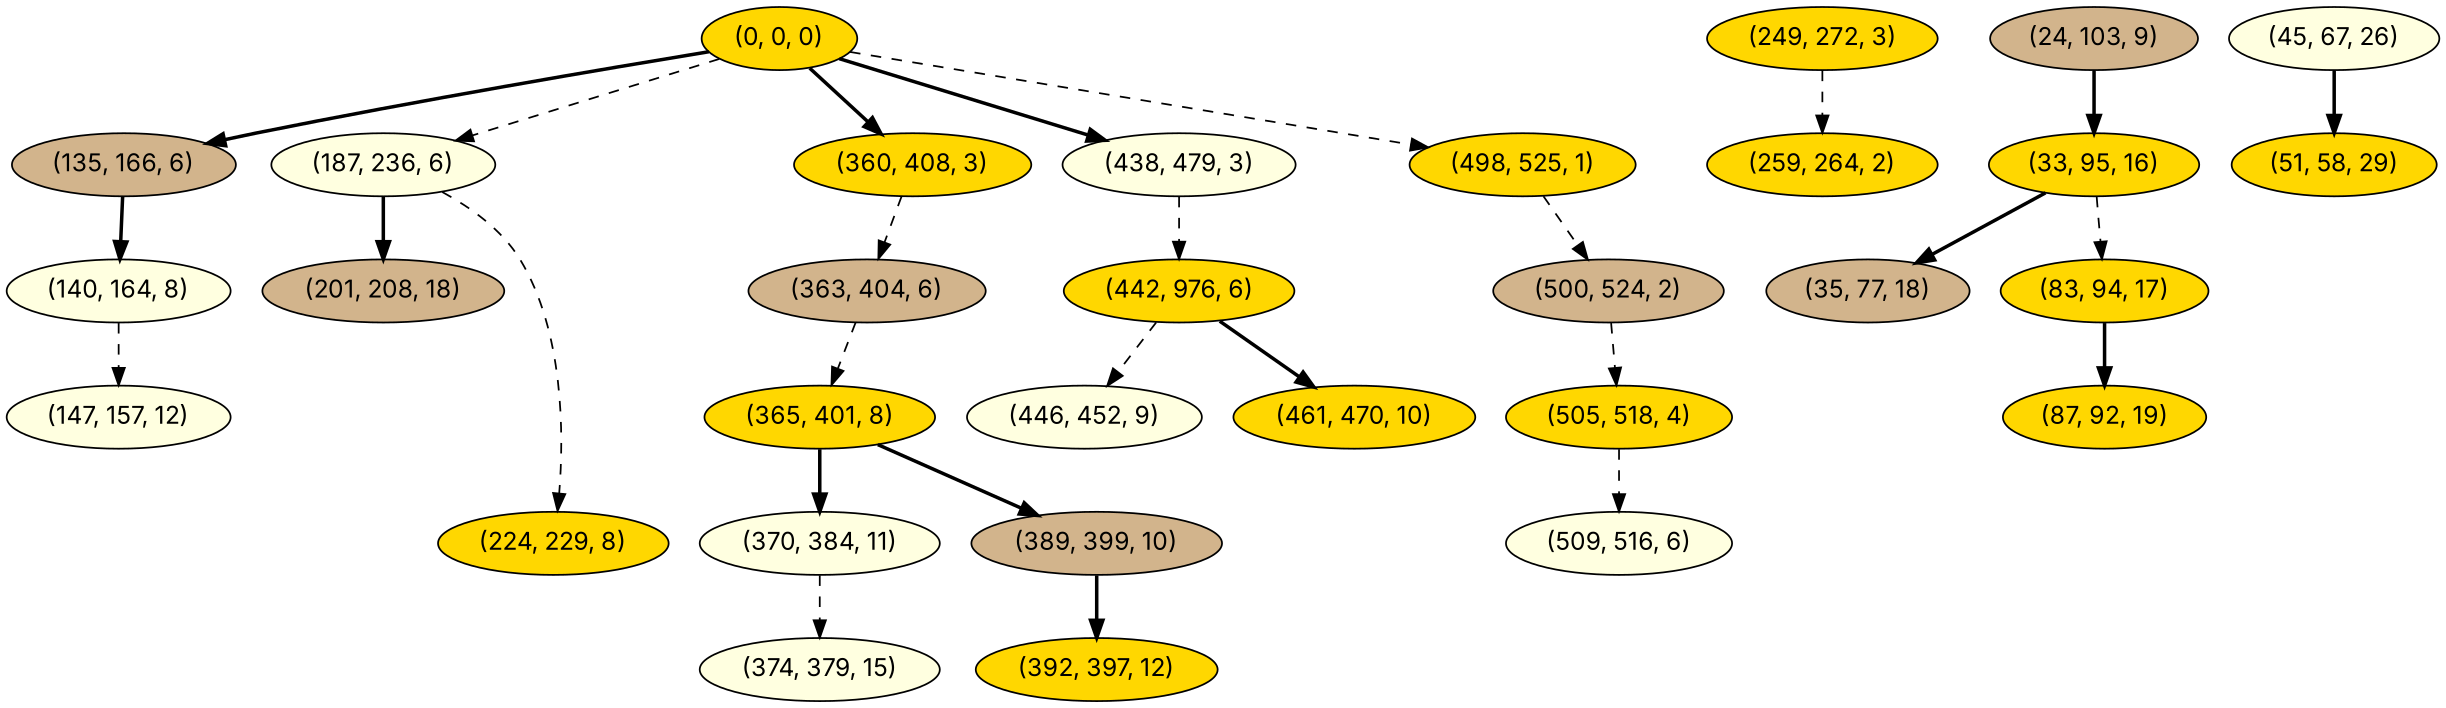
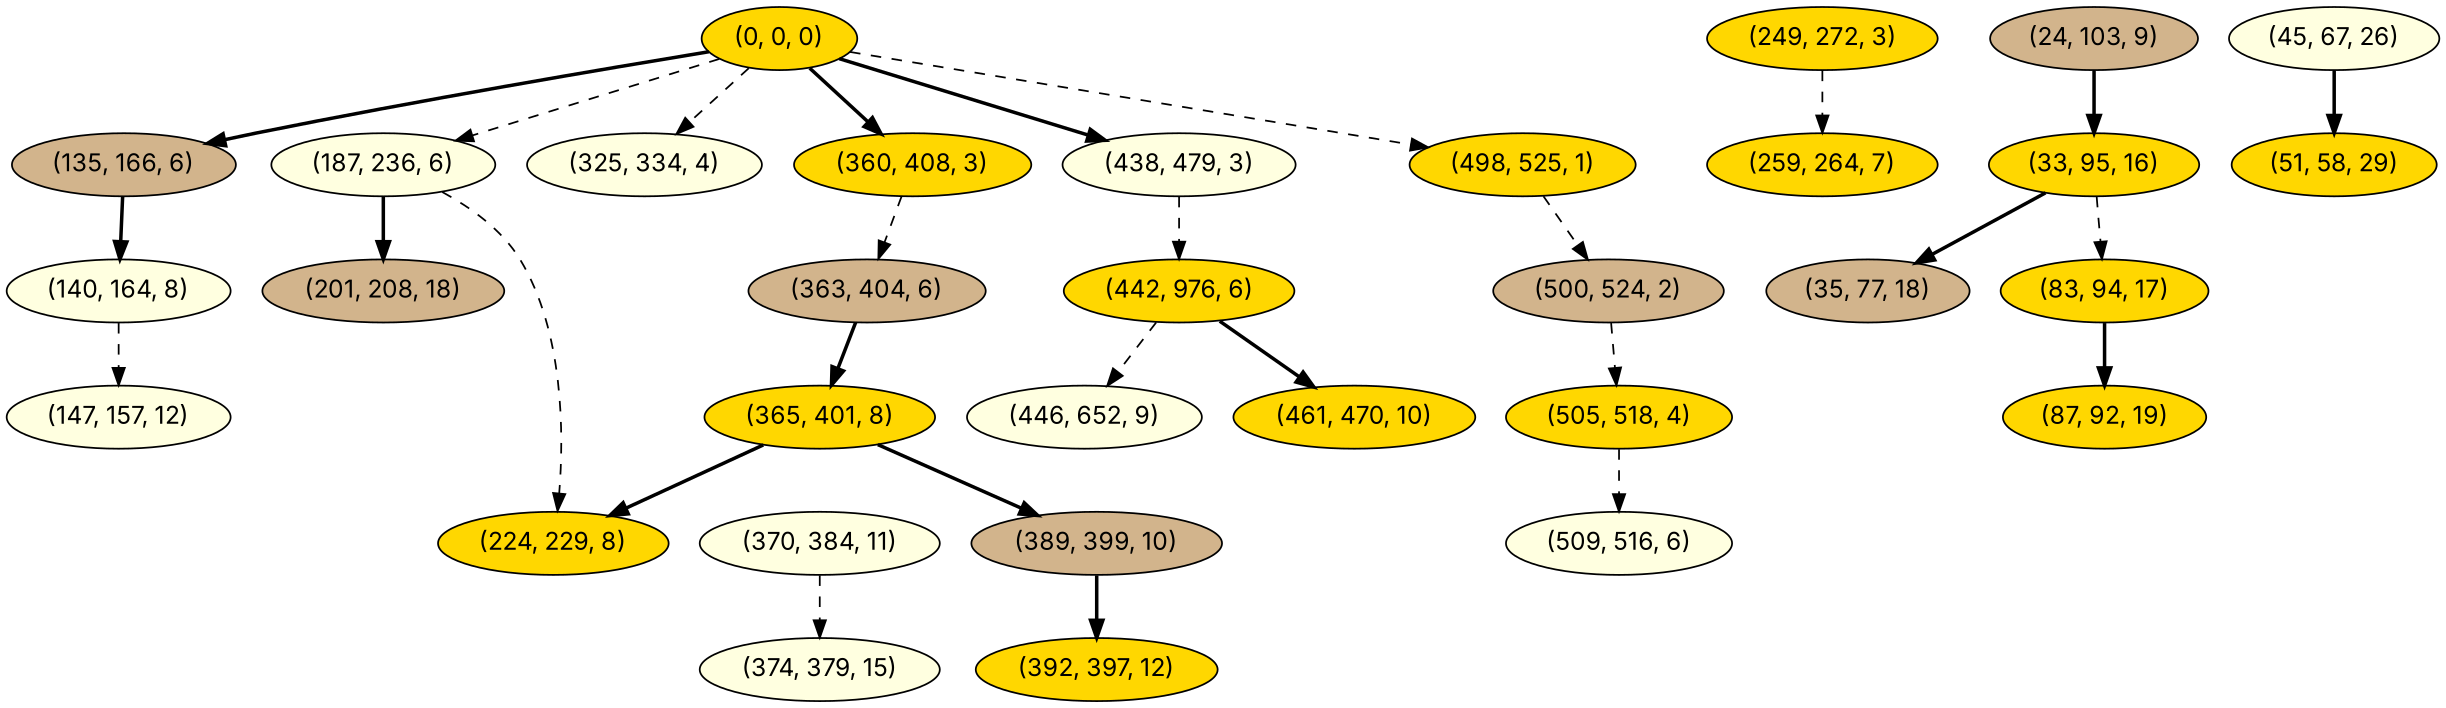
node "(325, 334, 4)": added
node "(259, 264, 2)": label "(259, 264, 2)" -> "(259, 264, 7)"
edge "(363, 404, 6)" -> "(365, 401, 8)": style dashed -> bold
node "(446, 452, 9)": label "(446, 452, 9)" -> "(446, 652, 9)"
edge "(365, 401, 8)" -> "(370, 384, 11)": now "(365, 401, 8)" -> "(224, 229, 8)"
